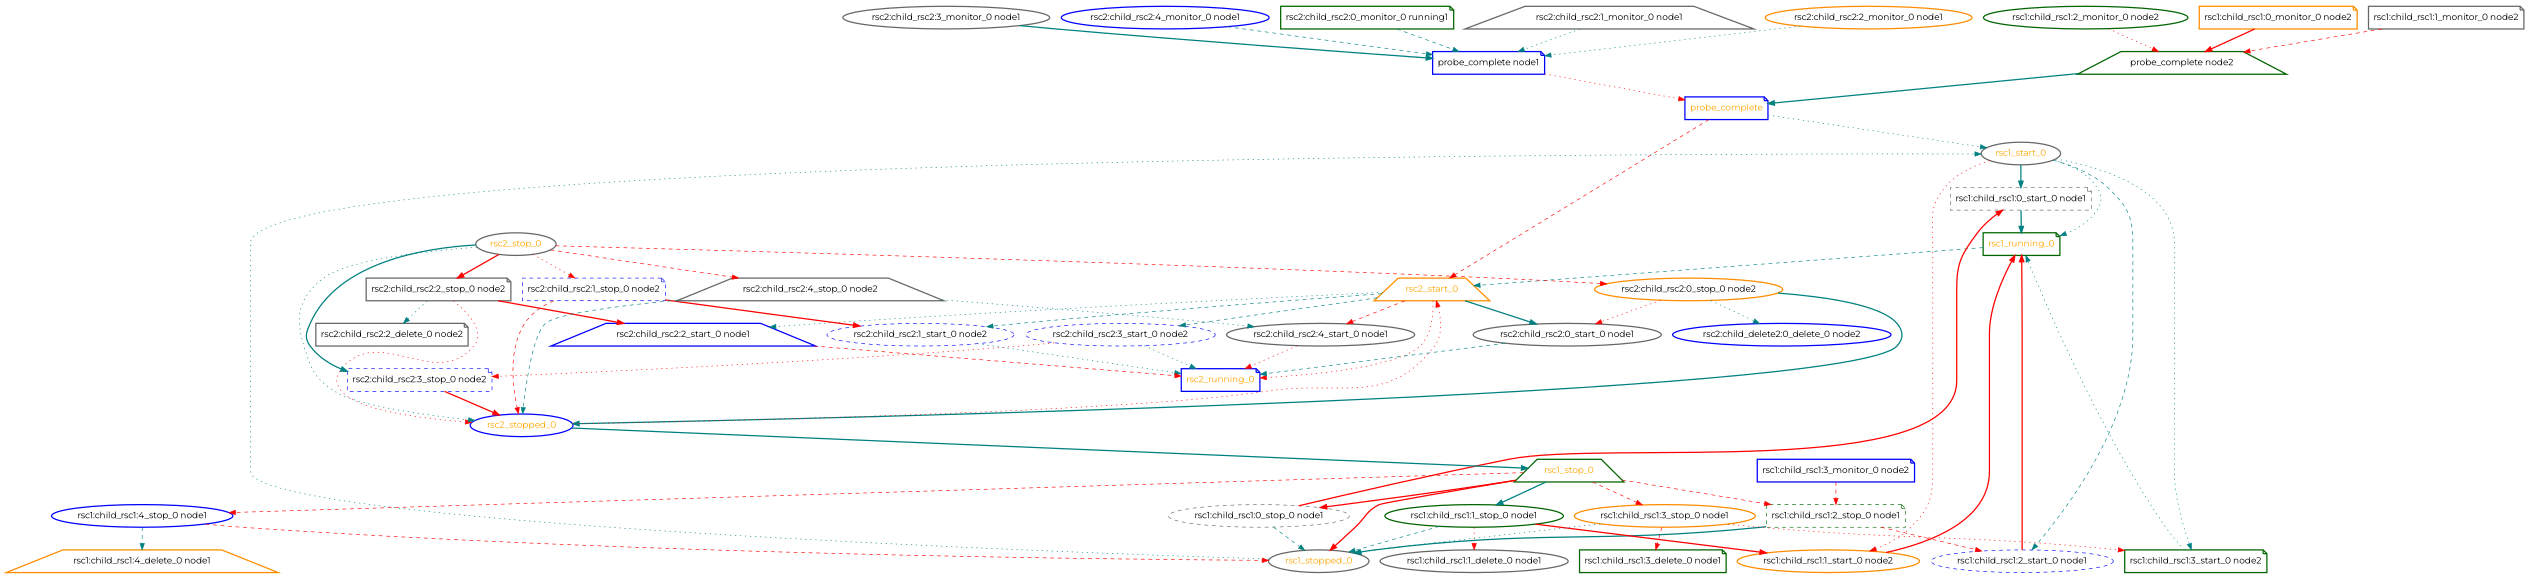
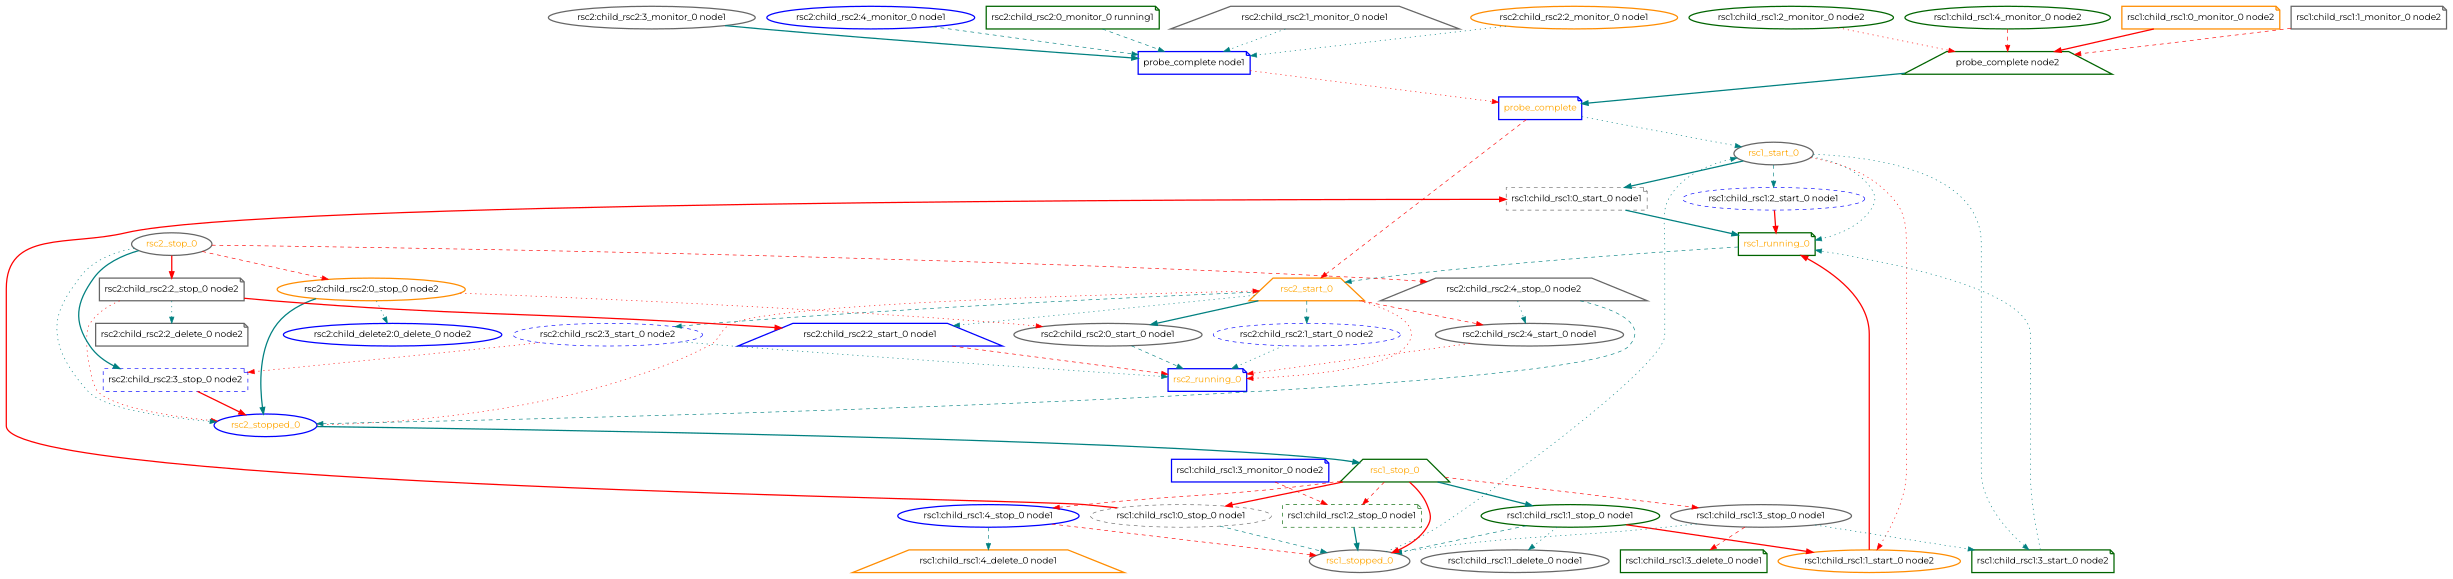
node "rsc1:child_rsc1:4_monitor_0 node2": added
node "rsc2:child_rsc2:1_stop_0 node2": removed
node "rsc1:child_rsc1:3_stop_0 node1": color darkorange -> gray40
edge "rsc1:child_rsc1:1_stop_0 node1" -> "rsc1:child_rsc1:1_delete_0 node1": color red -> teal
edge "rsc1:child_rsc1:3_stop_0 node1" -> "rsc1:child_rsc1:3_start_0 node2": color red -> teal
edge "rsc1:child_rsc1:2_stop_0 node1" -> "rsc1:child_rsc1:2_start_0 node1": removed
